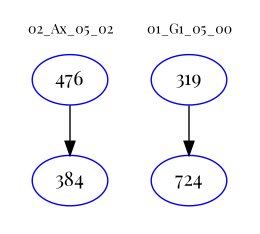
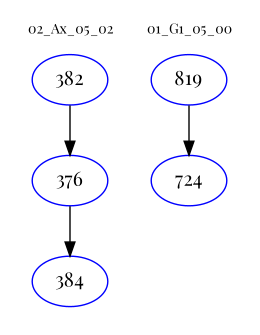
node "476": label "476" -> "376"
node "382": added
node "319": label "319" -> "819"
